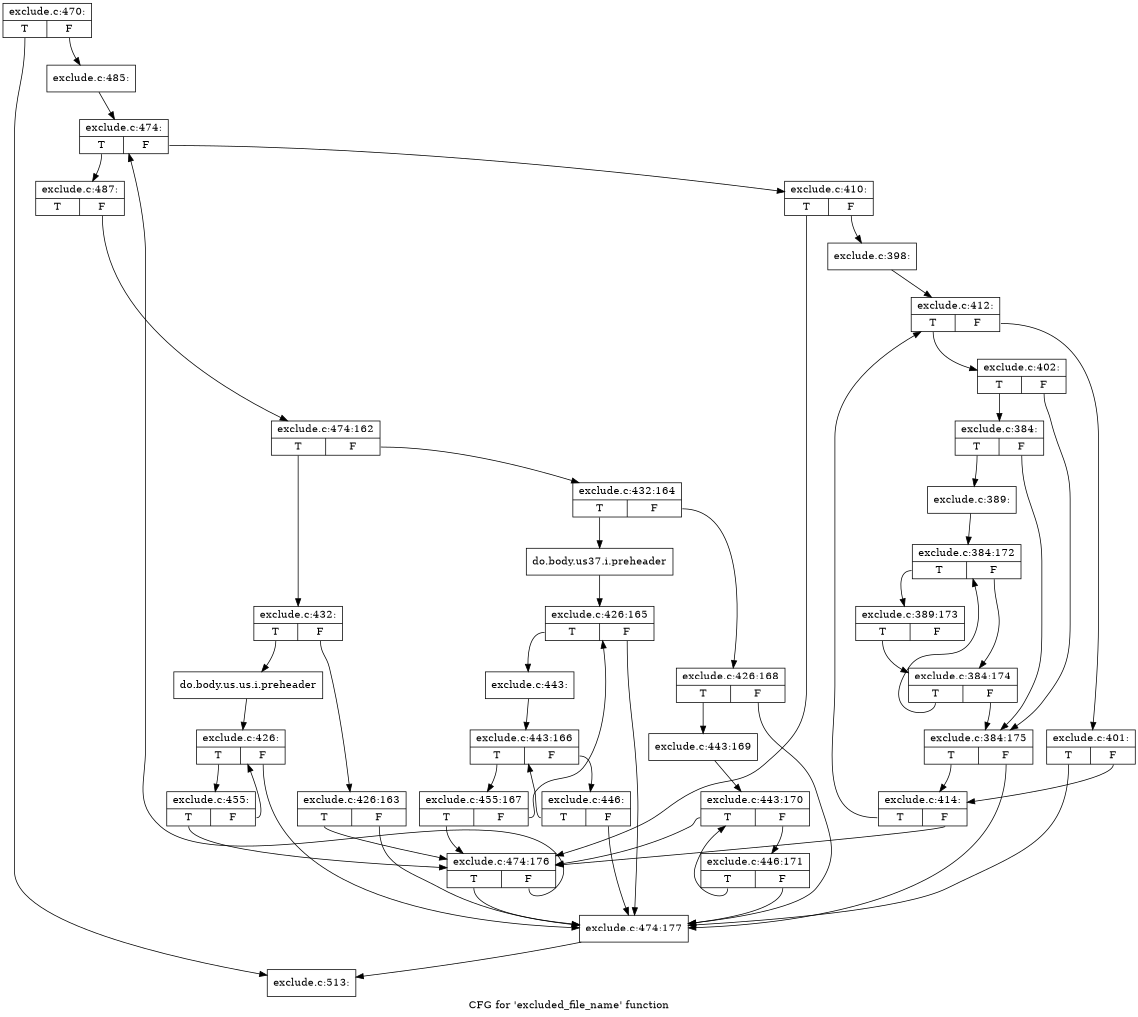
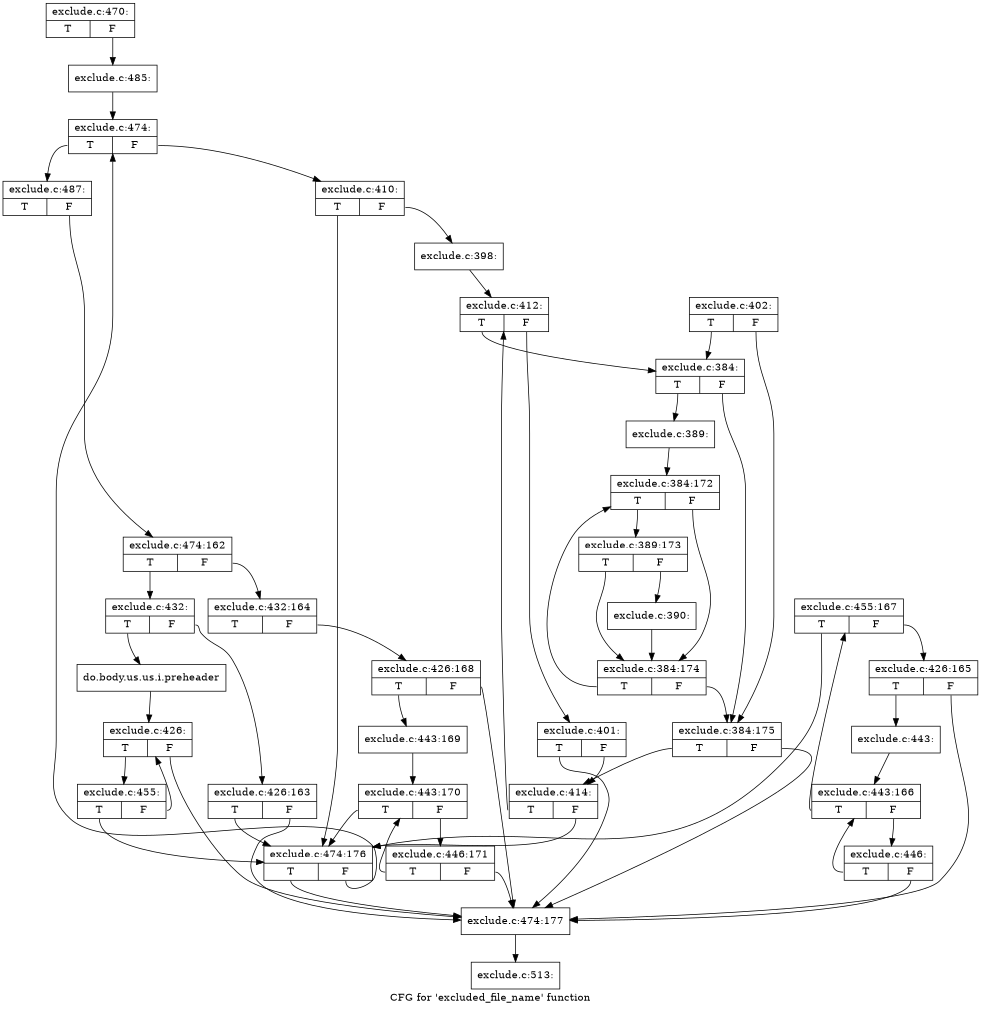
edge "exclude.c:412:" -> "exclude.c:402:": now "exclude.c:412:" -> "exclude.c:384:"
node "do.body.us37.i.preheader": removed
edge "exclude.c:470:" -> "exclude.c:513:": removed
node "exclude.c:390:": added
